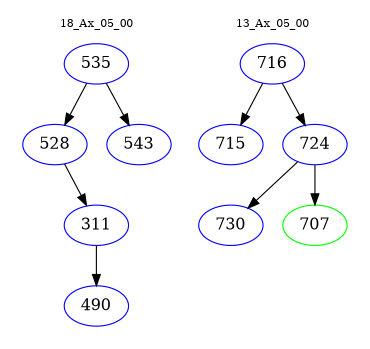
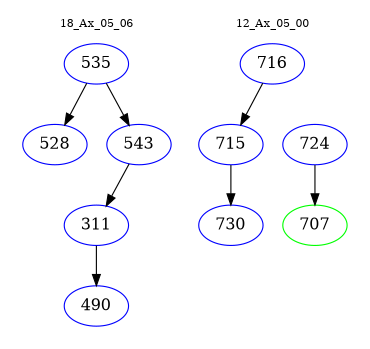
cluster "18_Ax_05_00": label "18_Ax_05_00" -> "18_Ax_05_06"
cluster "13_Ax_05_00": label "13_Ax_05_00" -> "12_Ax_05_00"
edge "716" -> "724": removed
edge "528" -> "311": now "543" -> "311"
edge "724" -> "730": now "715" -> "730"
